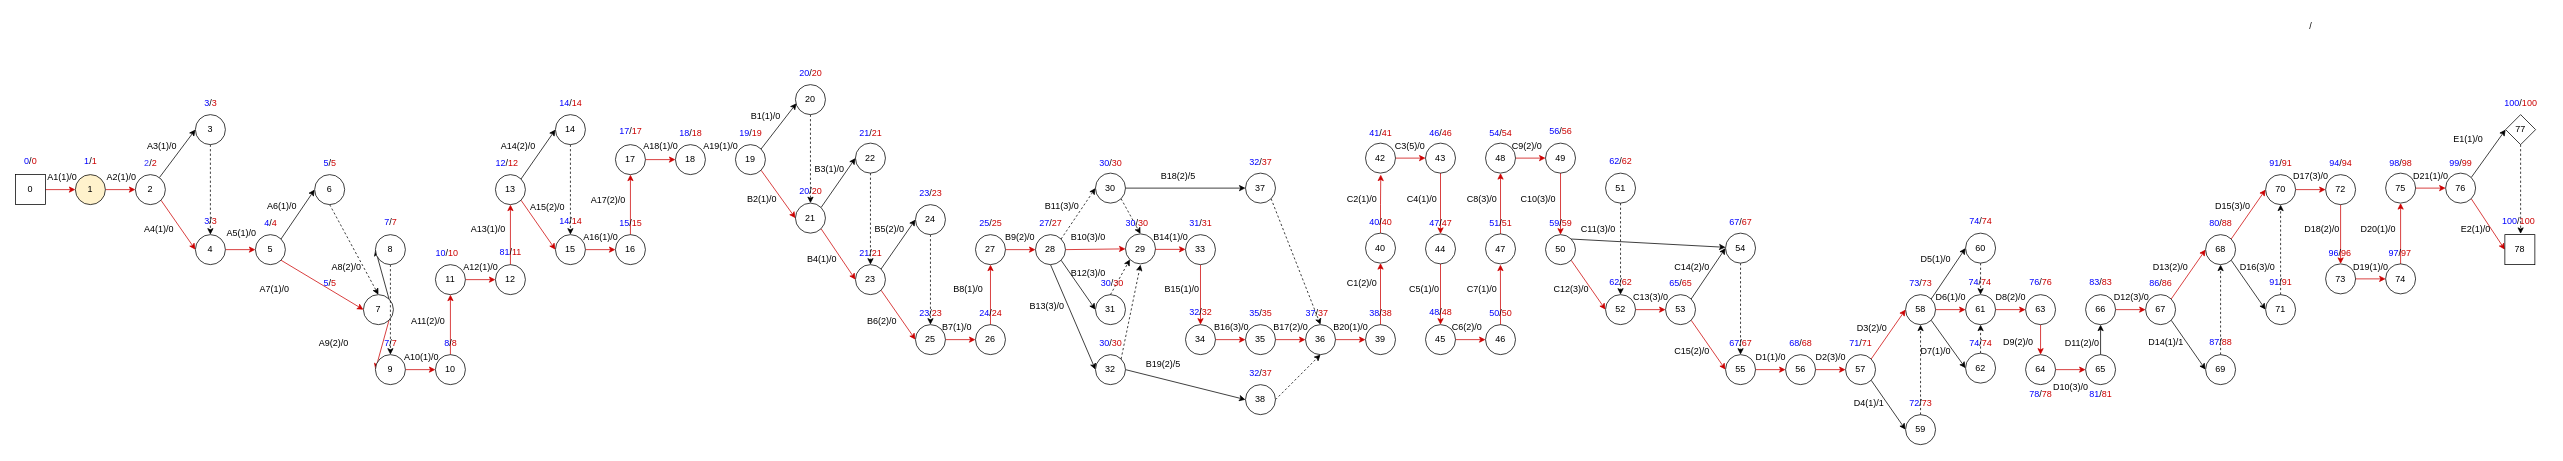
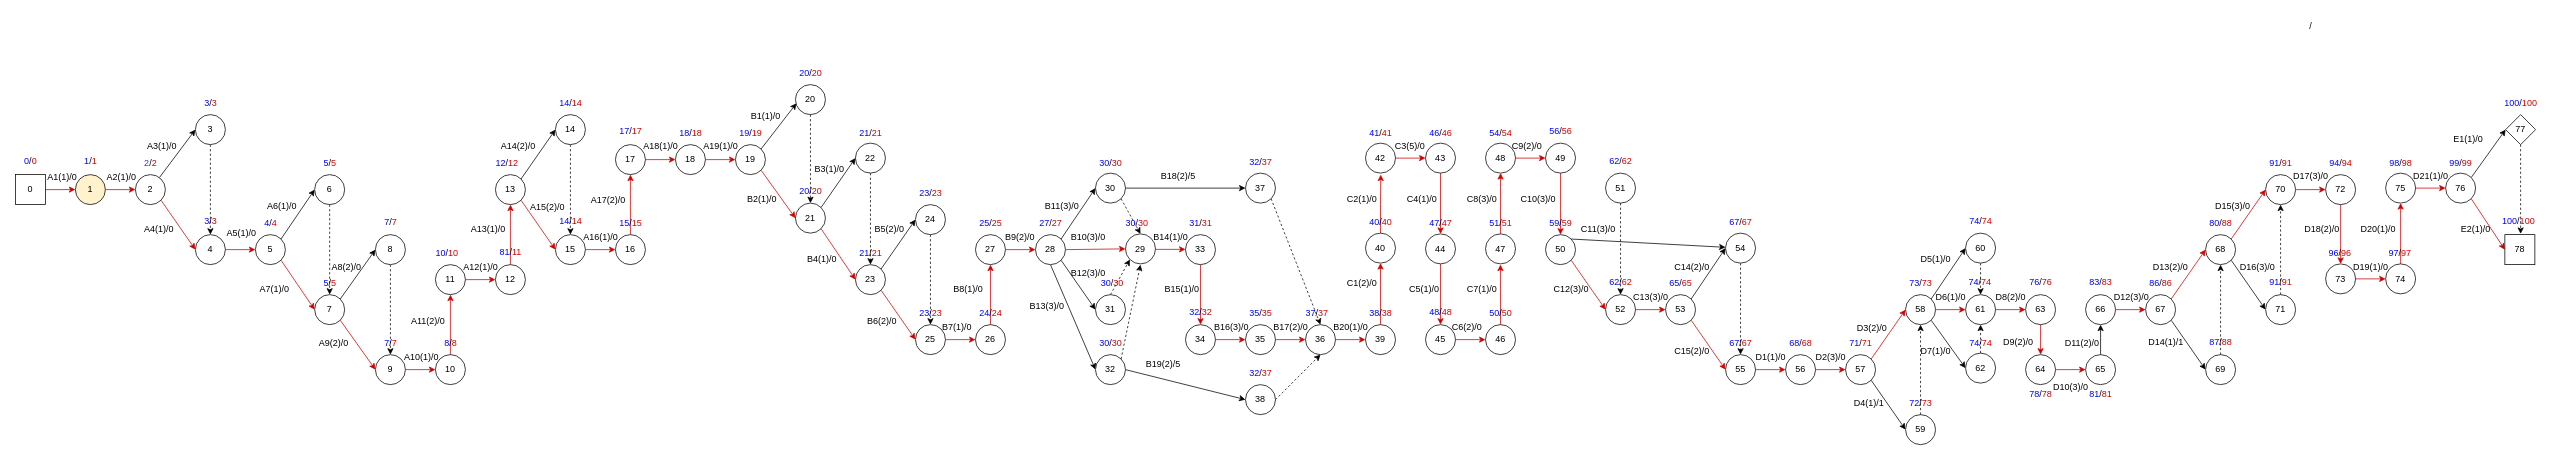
edge "18" -> "19": added
edge "28" -> "30": style dashed -> solid
node "7": moved (378, 309) -> (330, 309)
